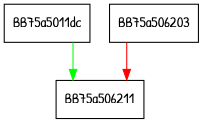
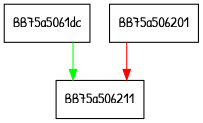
node "BB75a5011dc": label "BB75a5011dc" -> "BB75a5061dc"
node "BB75a506203": label "BB75a506203" -> "BB75a506201"
